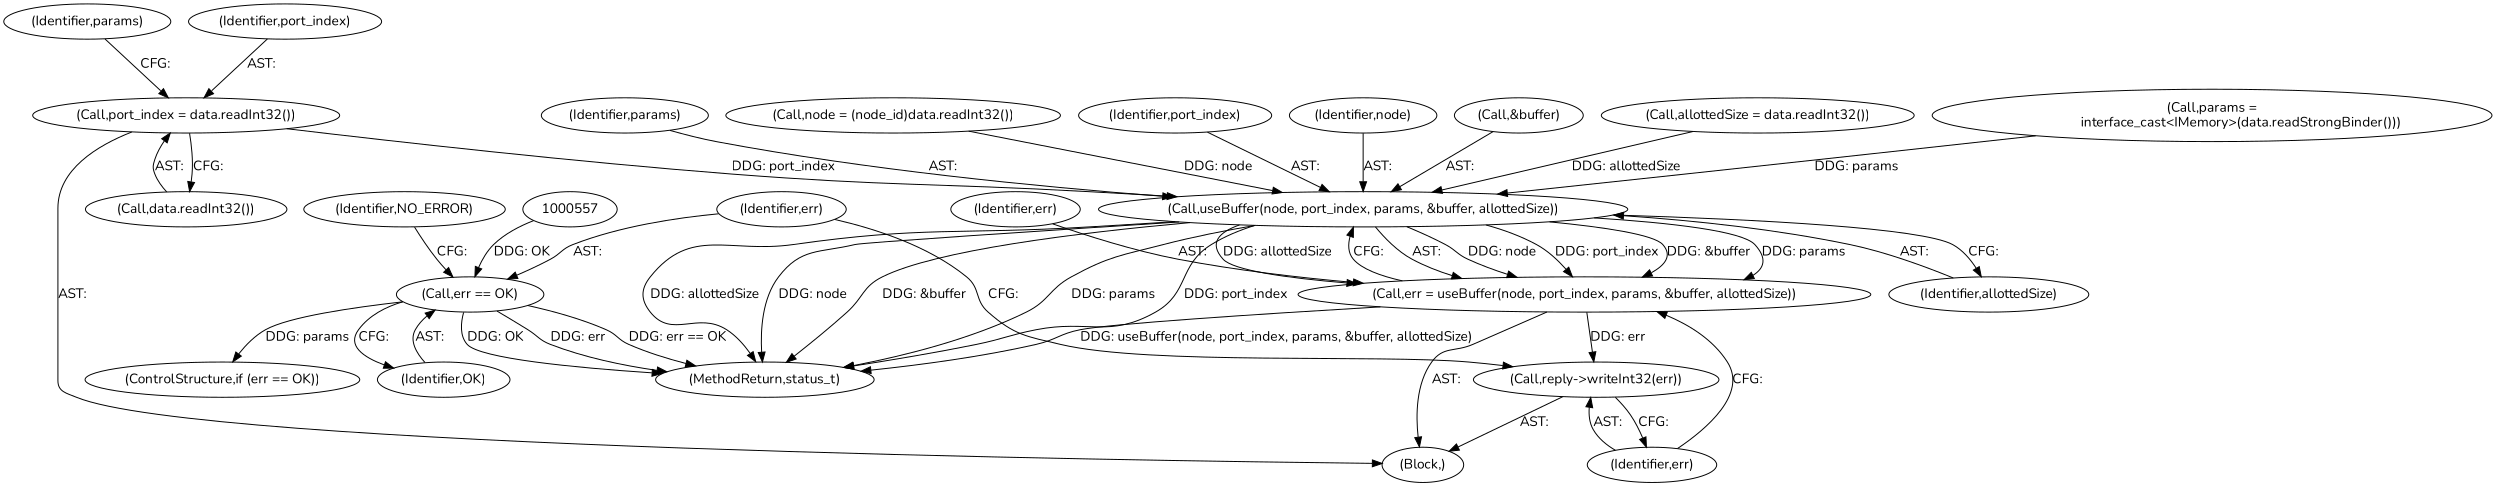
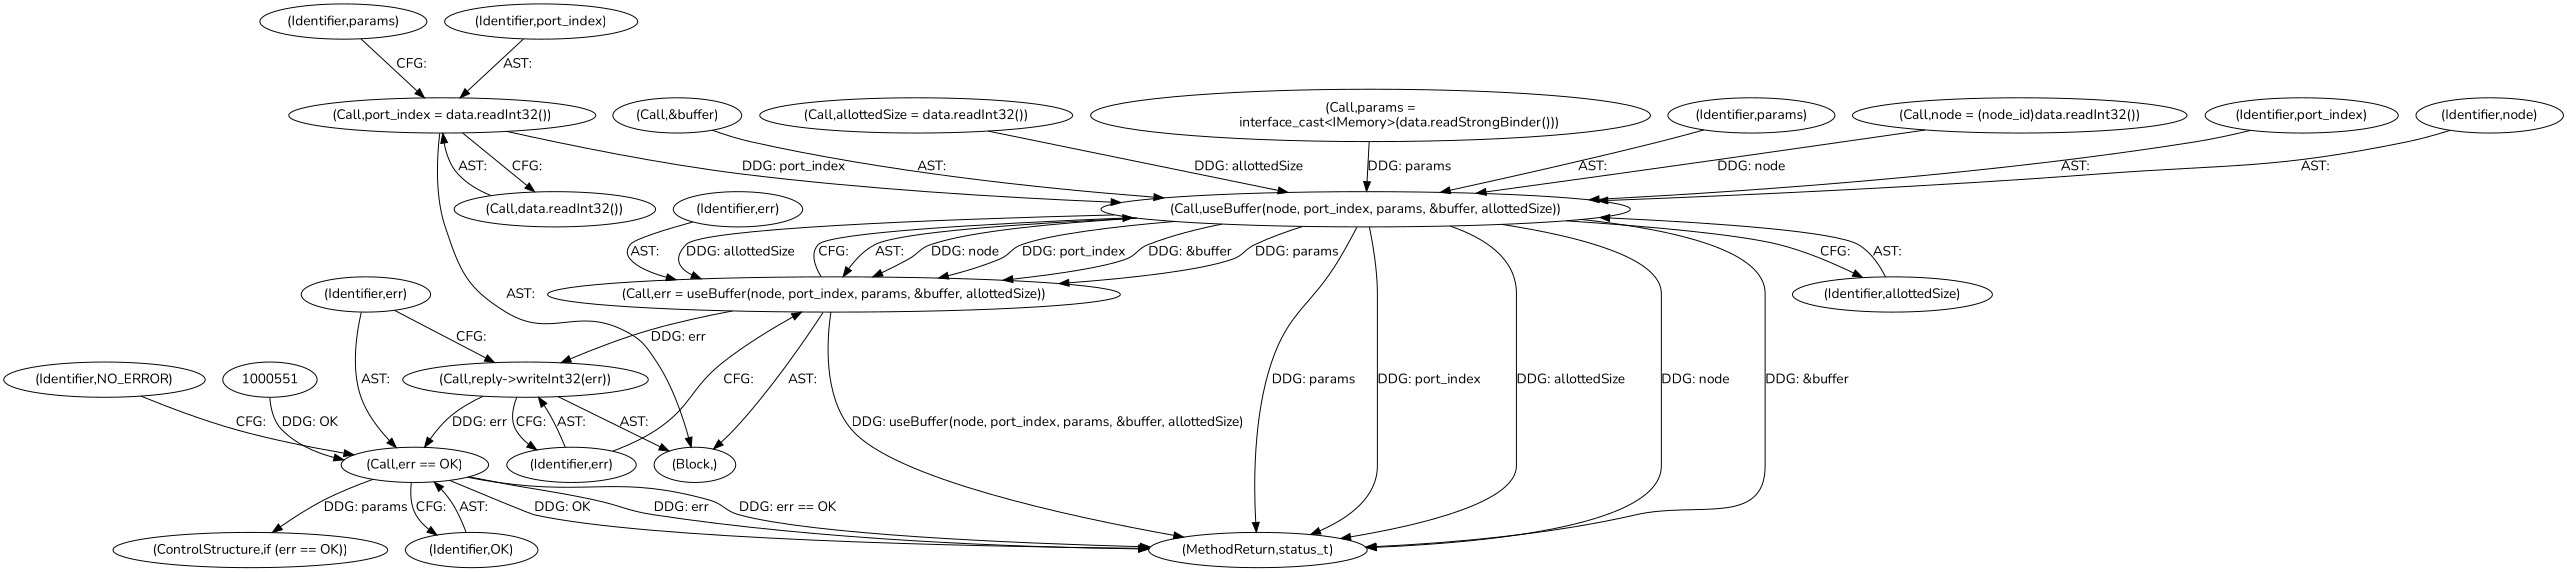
node "1000557": label "1000557" -> "1000551"
edge "(Call,reply->writeInt32(err))" -> "(Call,err == OK)": added, label "DDG: err"
